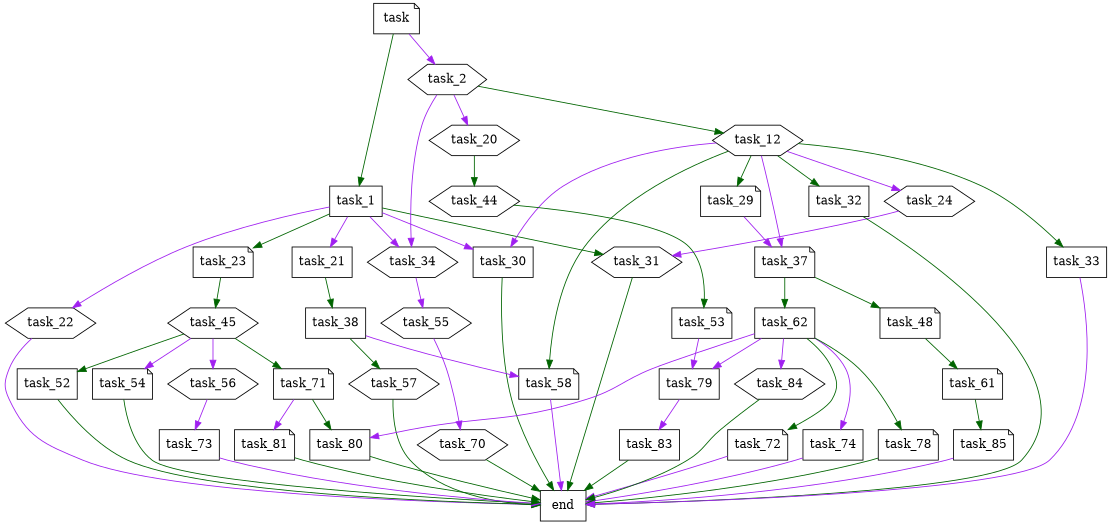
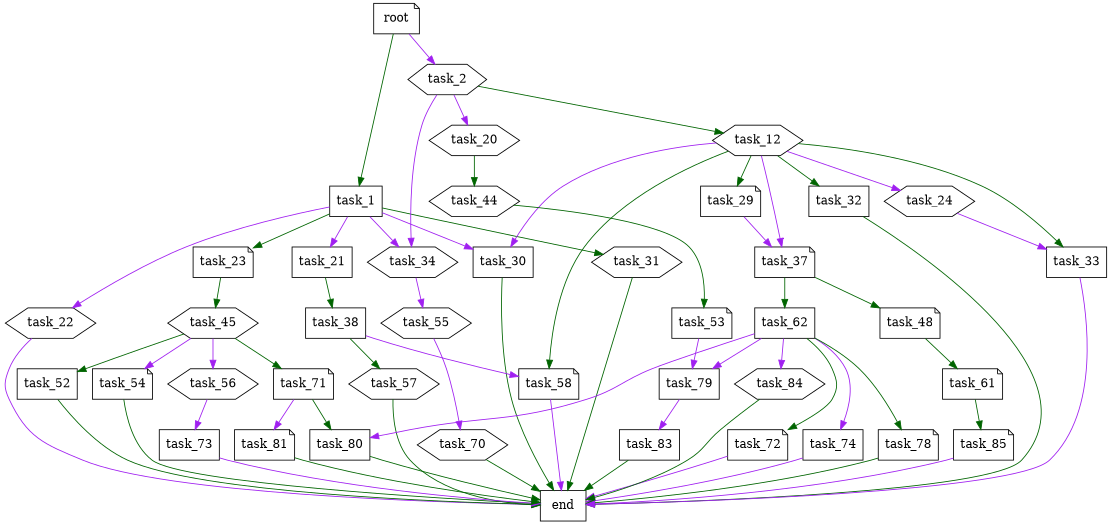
node "task": label "task" -> "root"
edge "task_24" -> "task_31": now "task_24" -> "task_33"
